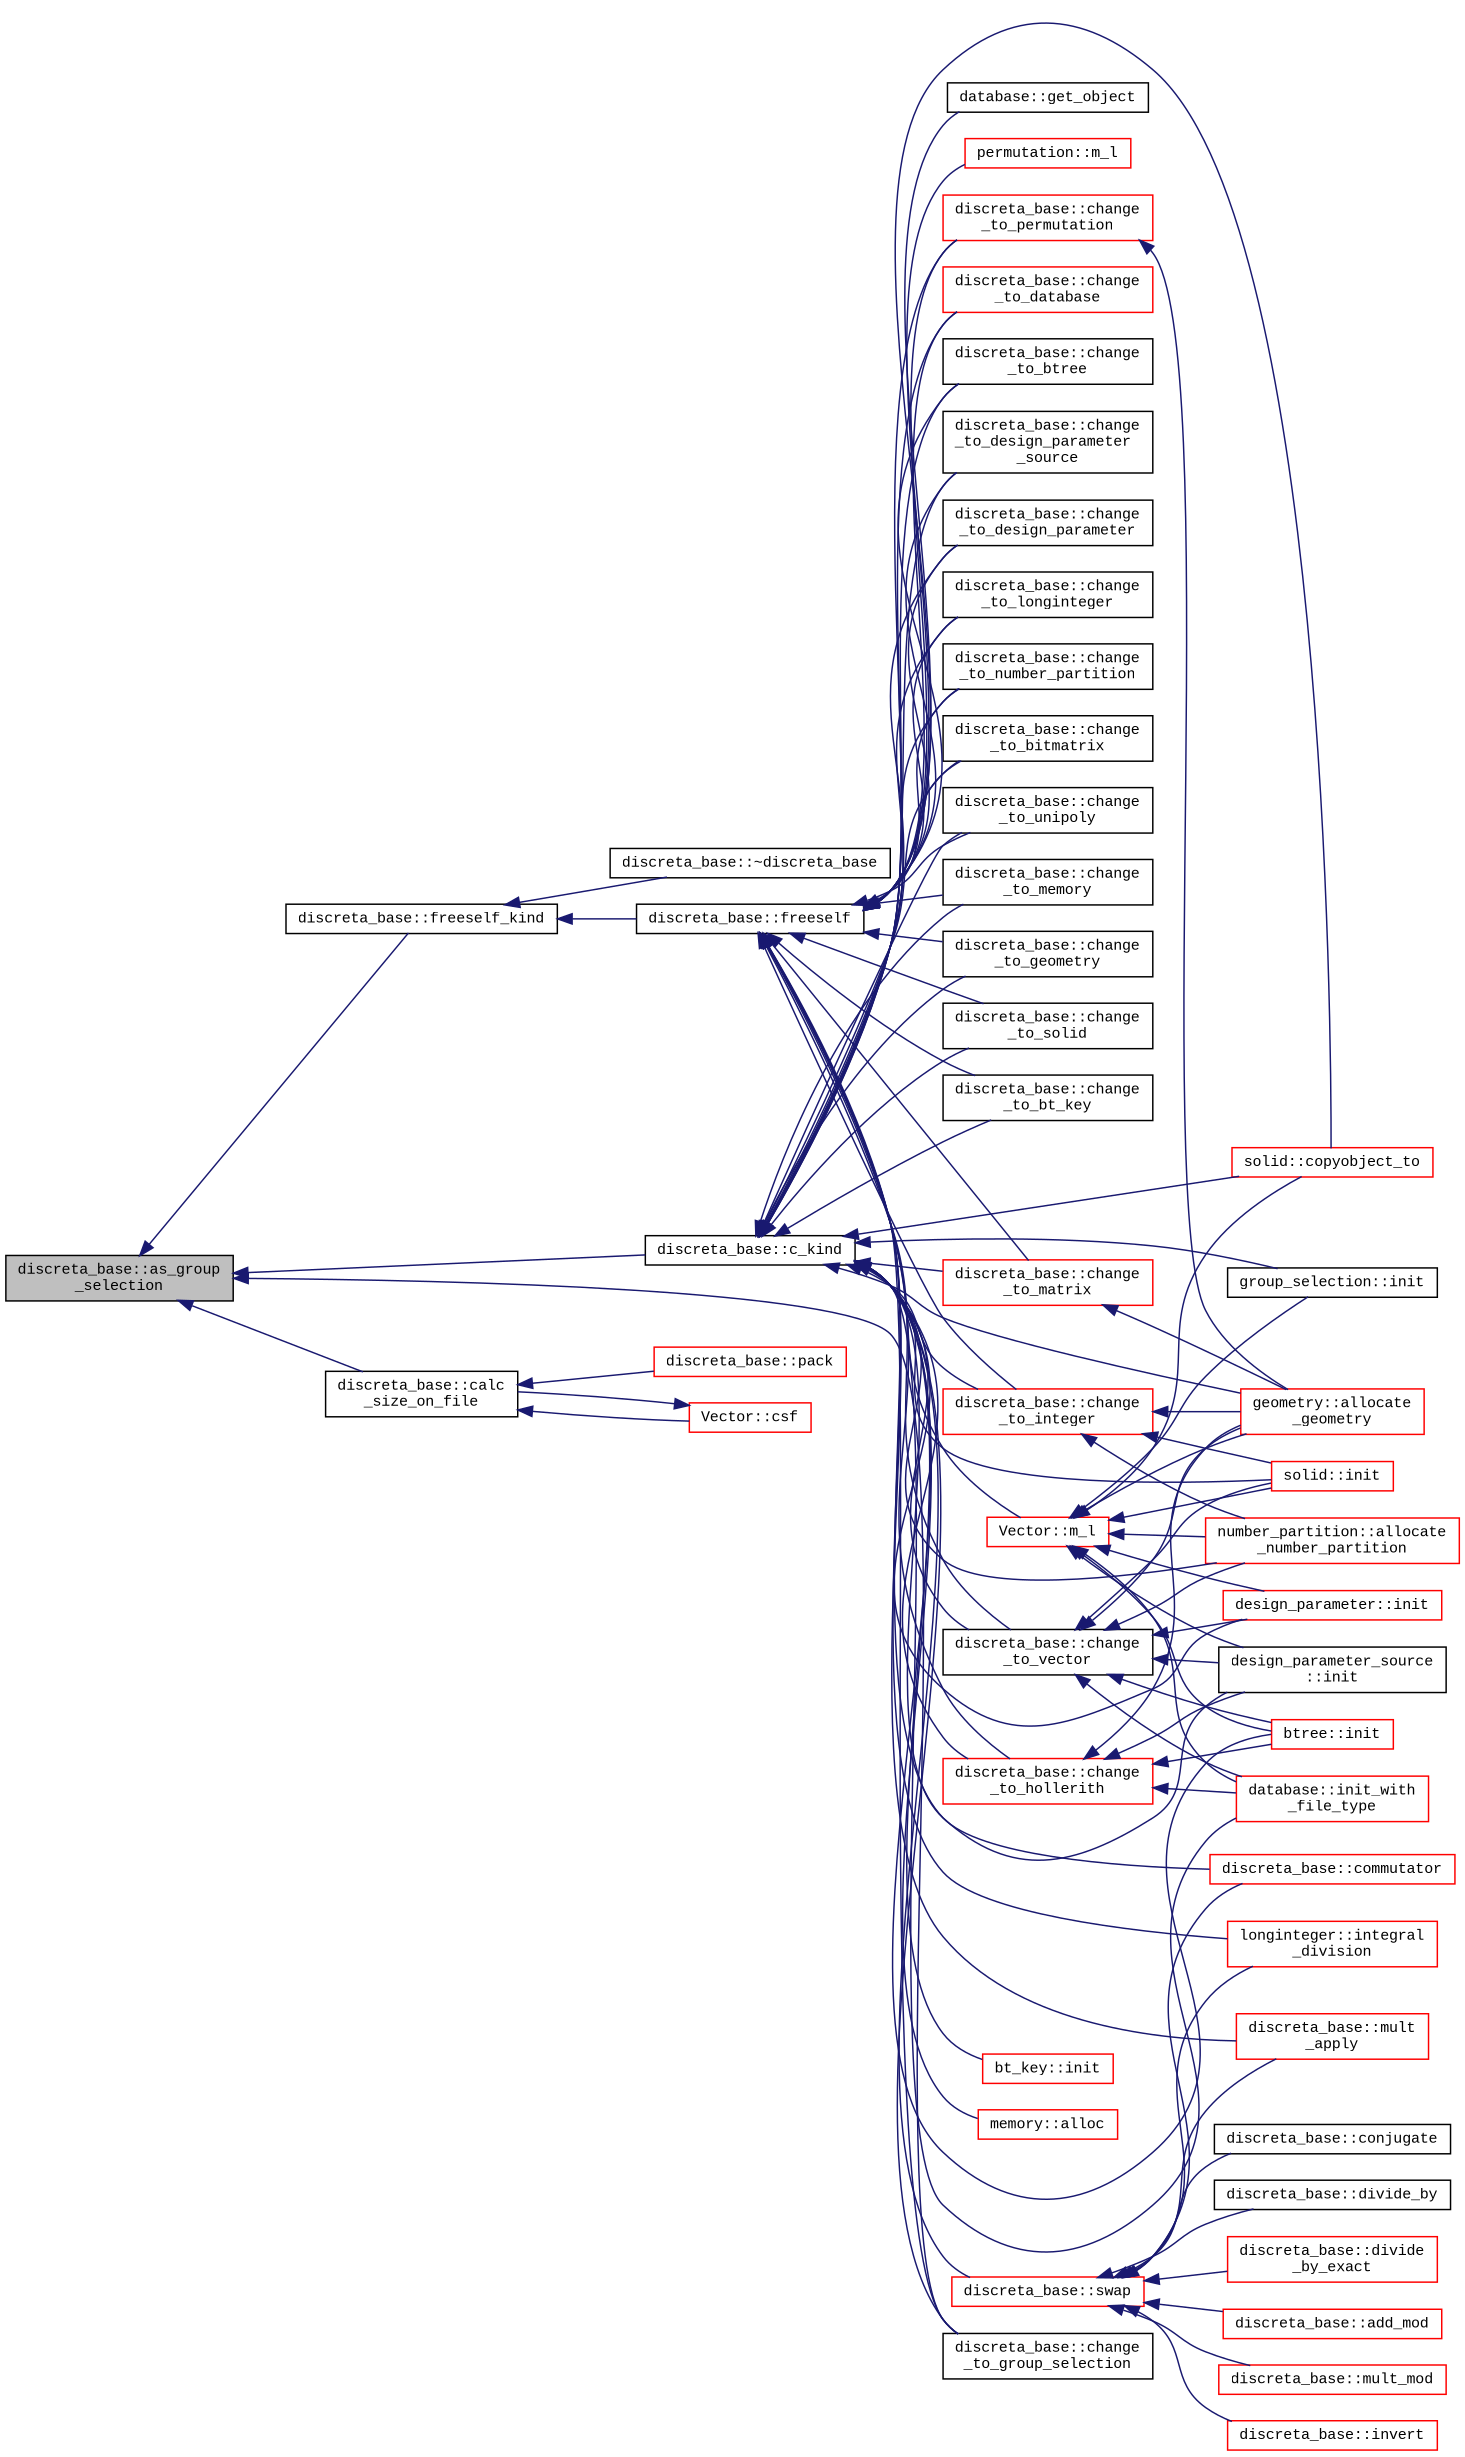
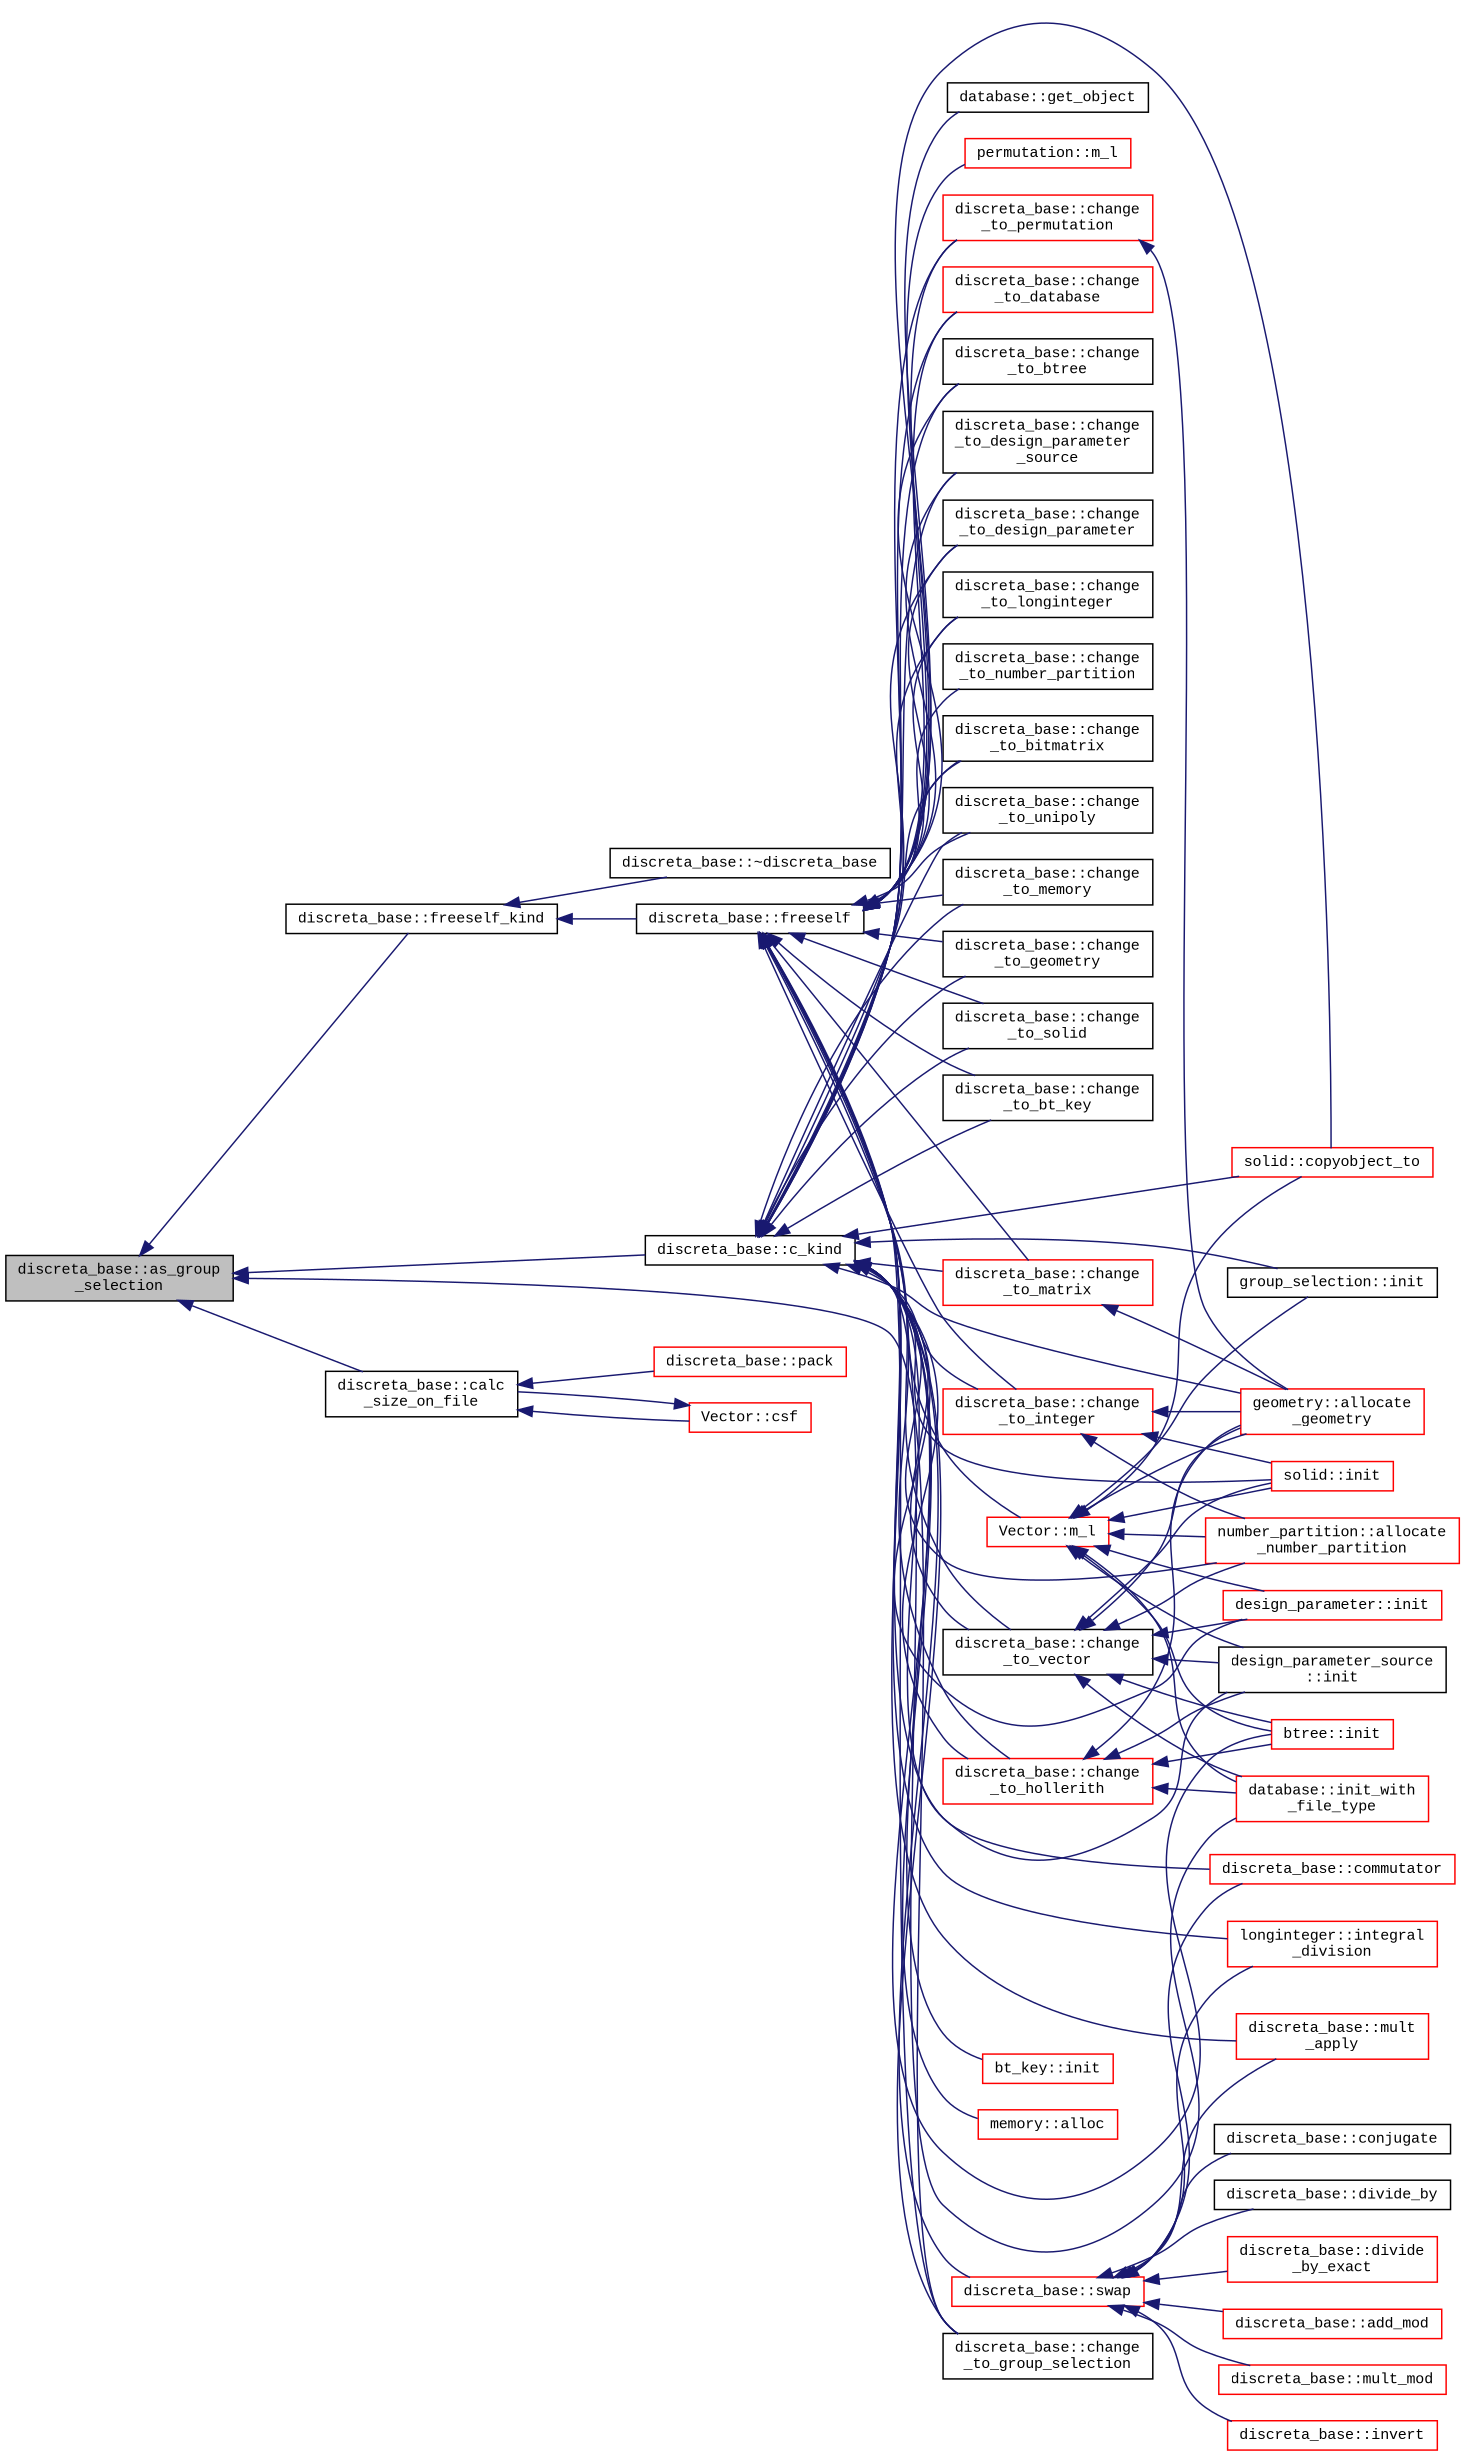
edge "discreta_base::change _to_number_partition" -> "discreta_base::c_kind": removed
